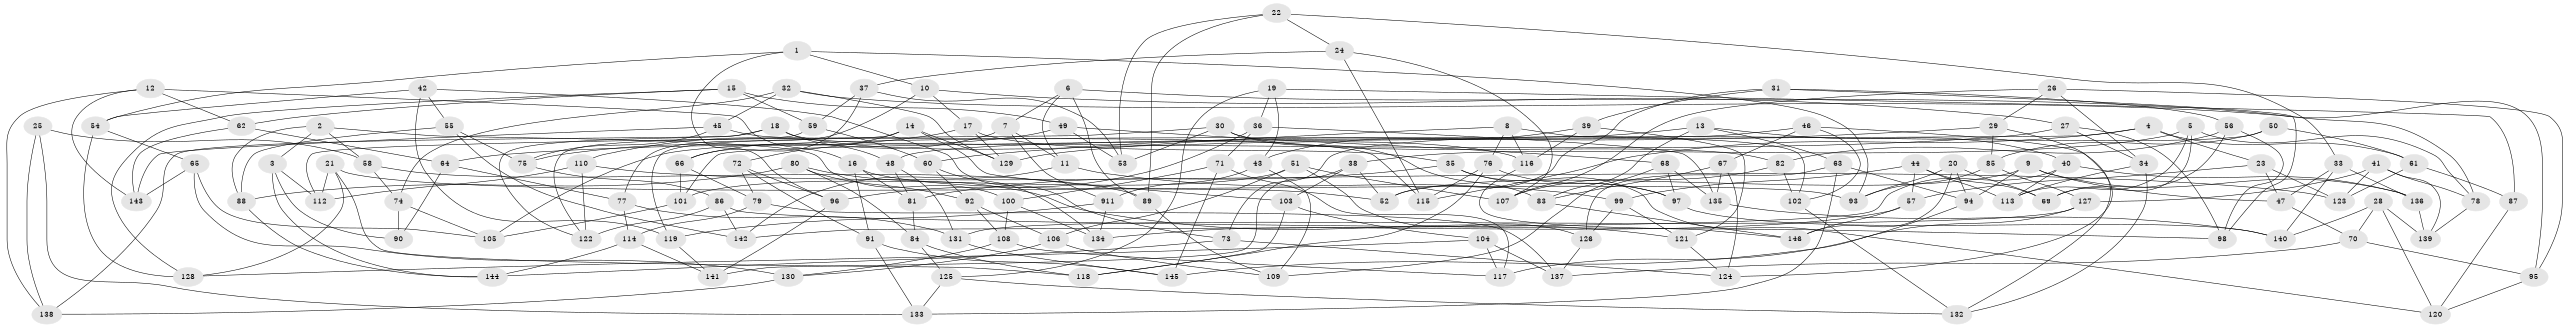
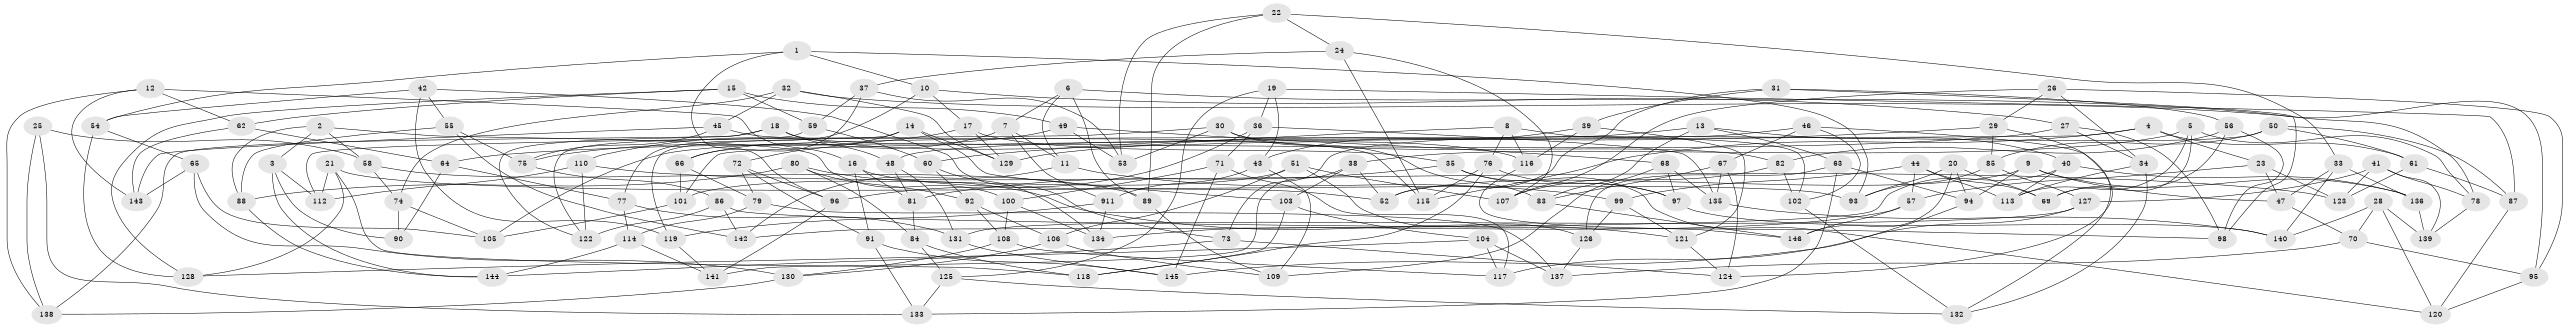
edge "50" -- "87": added
